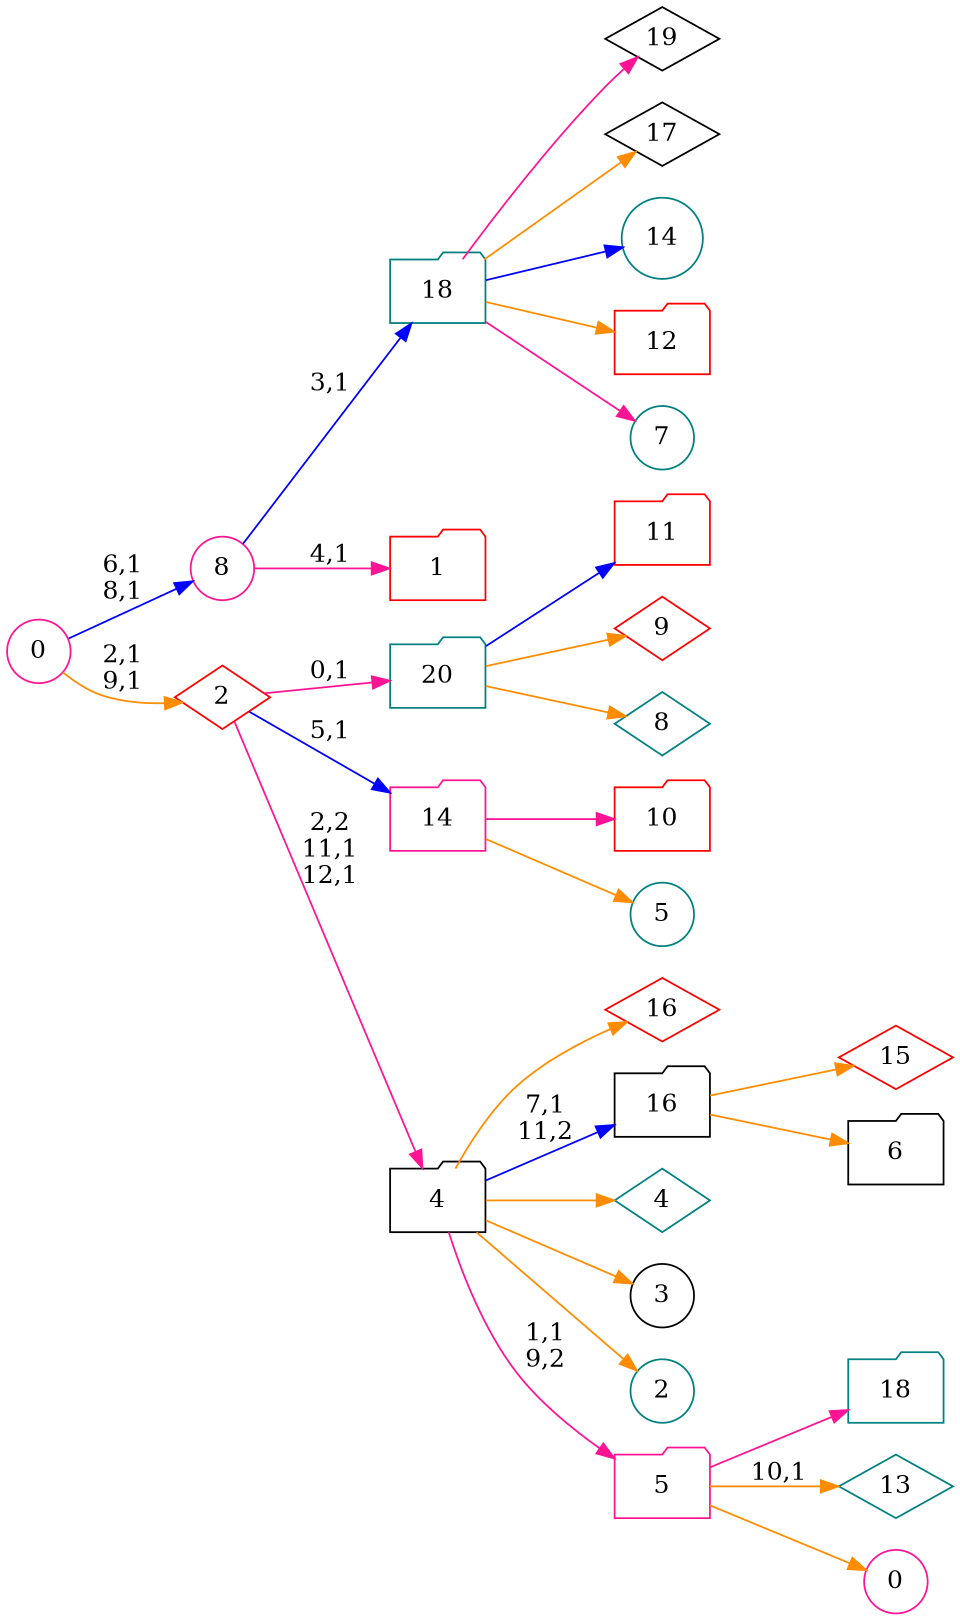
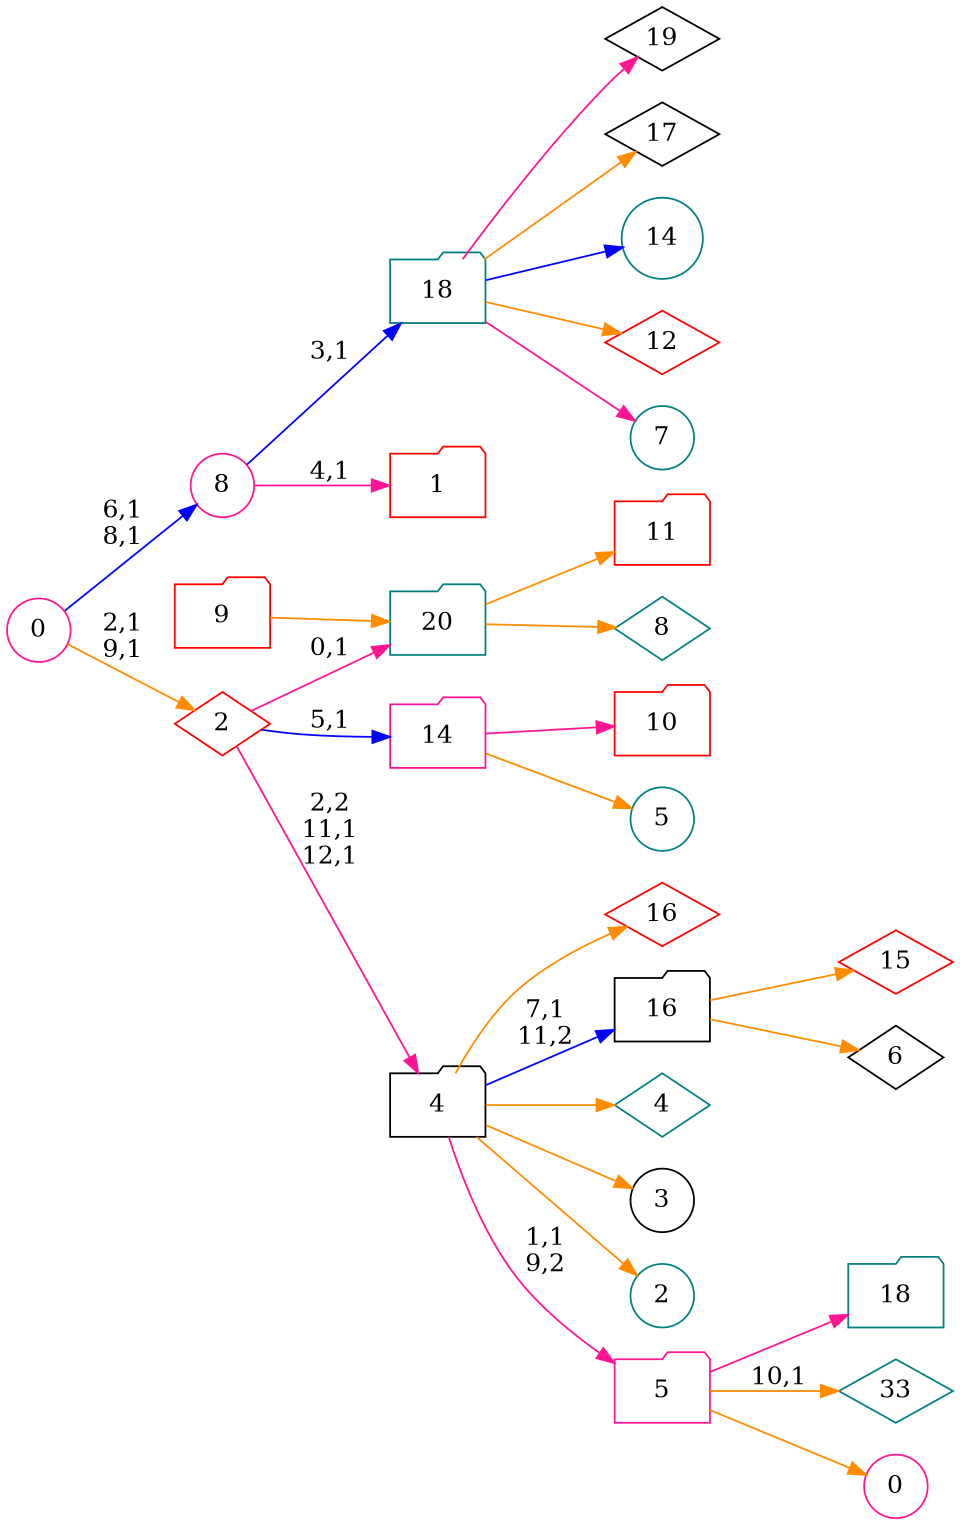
node "12": shape folder -> diamond
edge "20" -> "11": color blue -> darkorange
node "9": shape diamond -> folder
edge "20" -> "9": reversed
node "6": shape folder -> diamond
node "13": label "13" -> "33"
